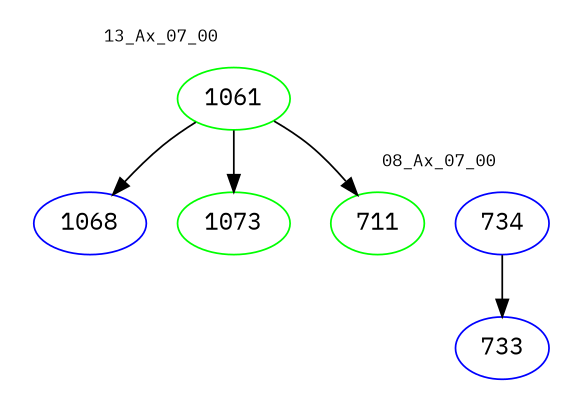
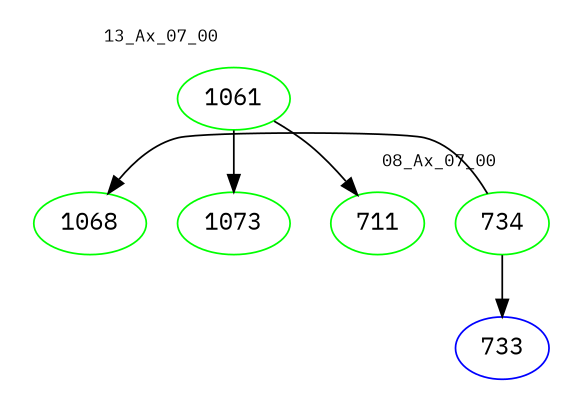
edge "1061" -> "1068": now "734" -> "1068"
node "1068": color blue -> green
node "734": color blue -> green
